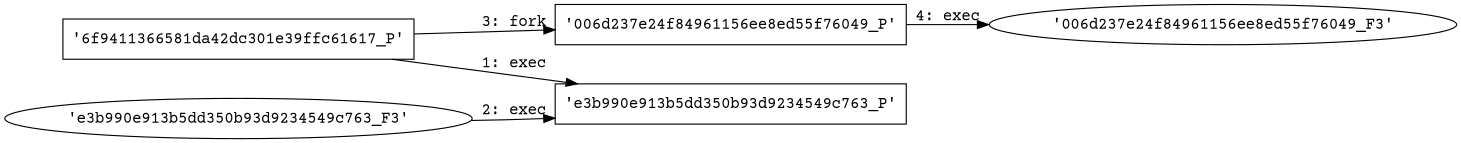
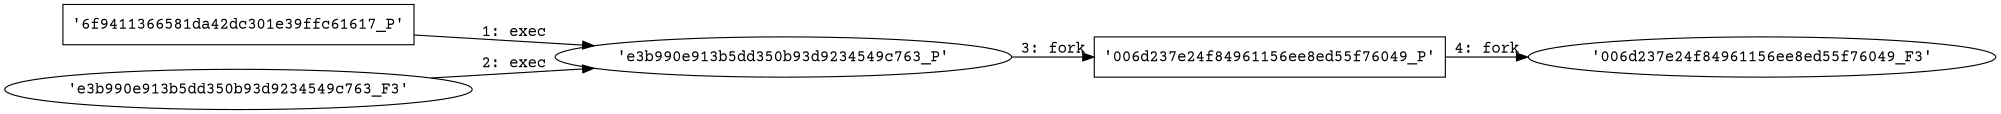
edge "'006d237e24f84961156ee8ed55f76049_P'" -> "'006d237e24f84961156ee8ed55f76049_F3'": label "4: exec" -> "4: fork"
edge "'6f9411366581da42dc301e39ffc61617_P'" -> "'006d237e24f84961156ee8ed55f76049_P'": now "'e3b990e913b5dd350b93d9234549c763_P'" -> "'006d237e24f84961156ee8ed55f76049_P'"
node "'e3b990e913b5dd350b93d9234549c763_P'": shape box -> ellipse
